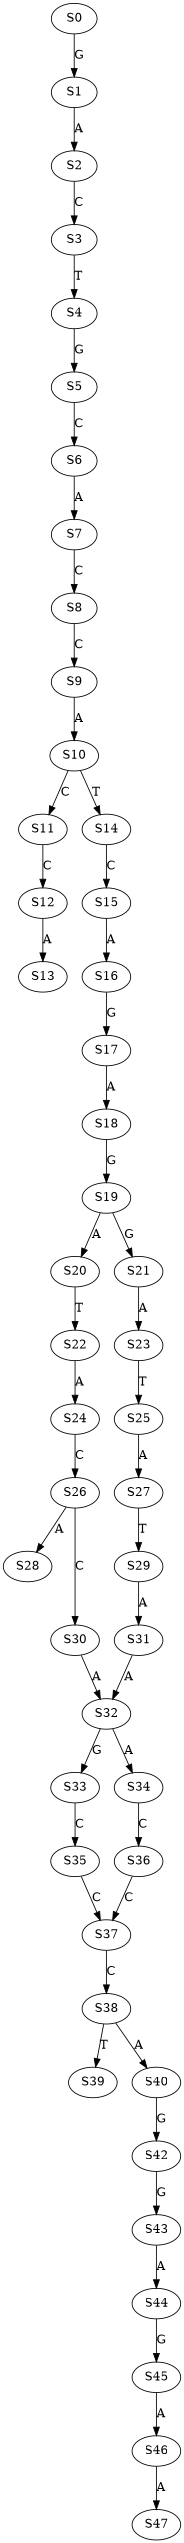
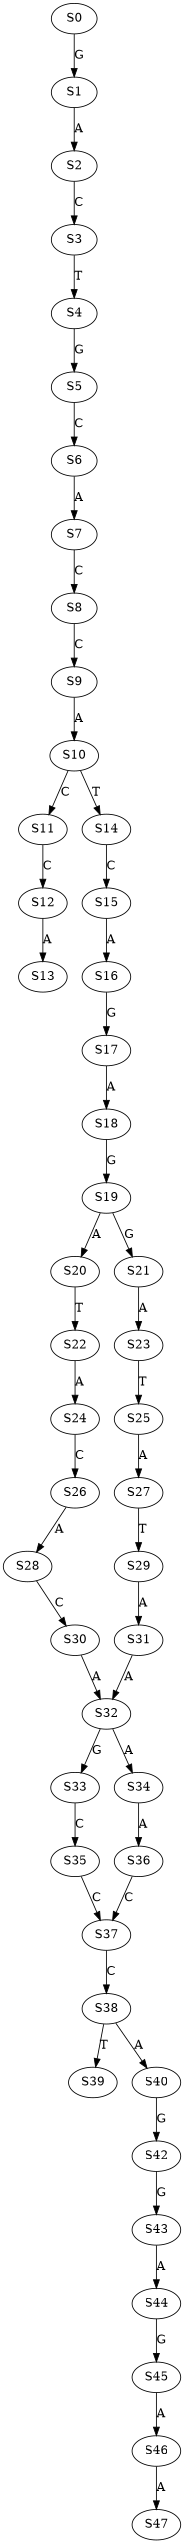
edge "S26" -> "S30": now "S28" -> "S30"
edge "S34" -> "S36": label "C" -> "A"
